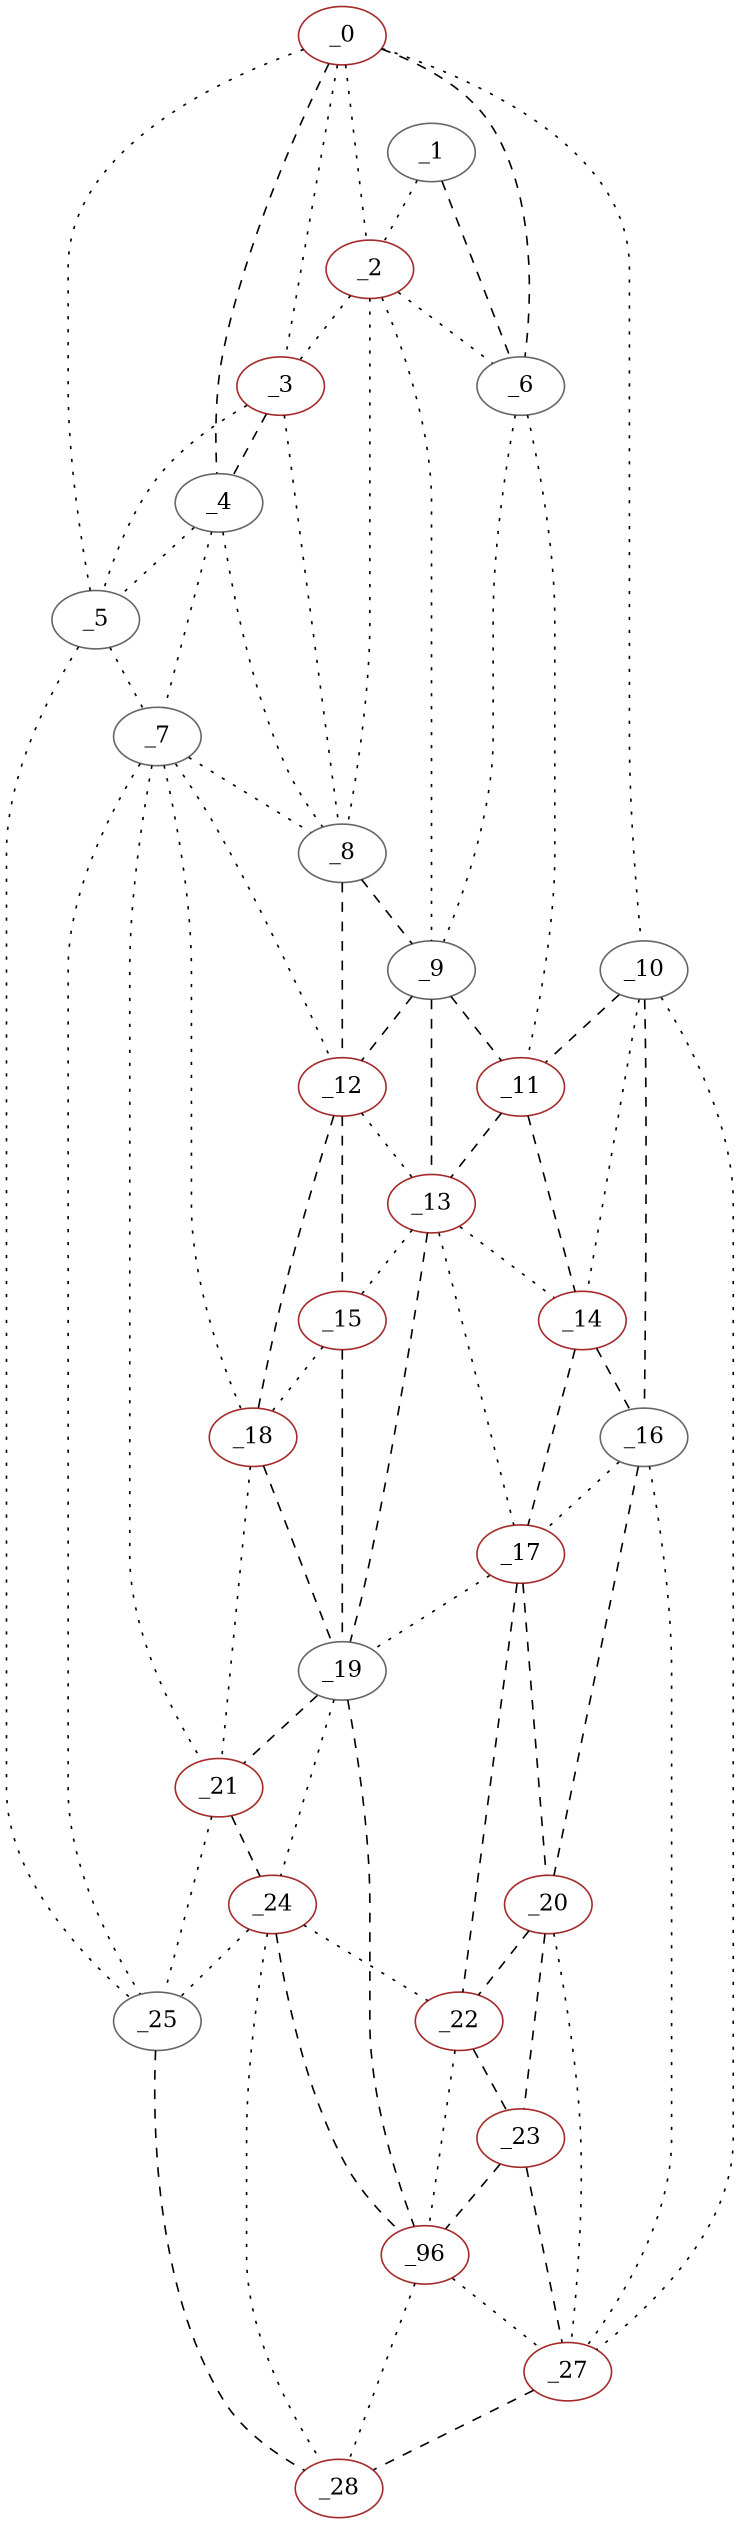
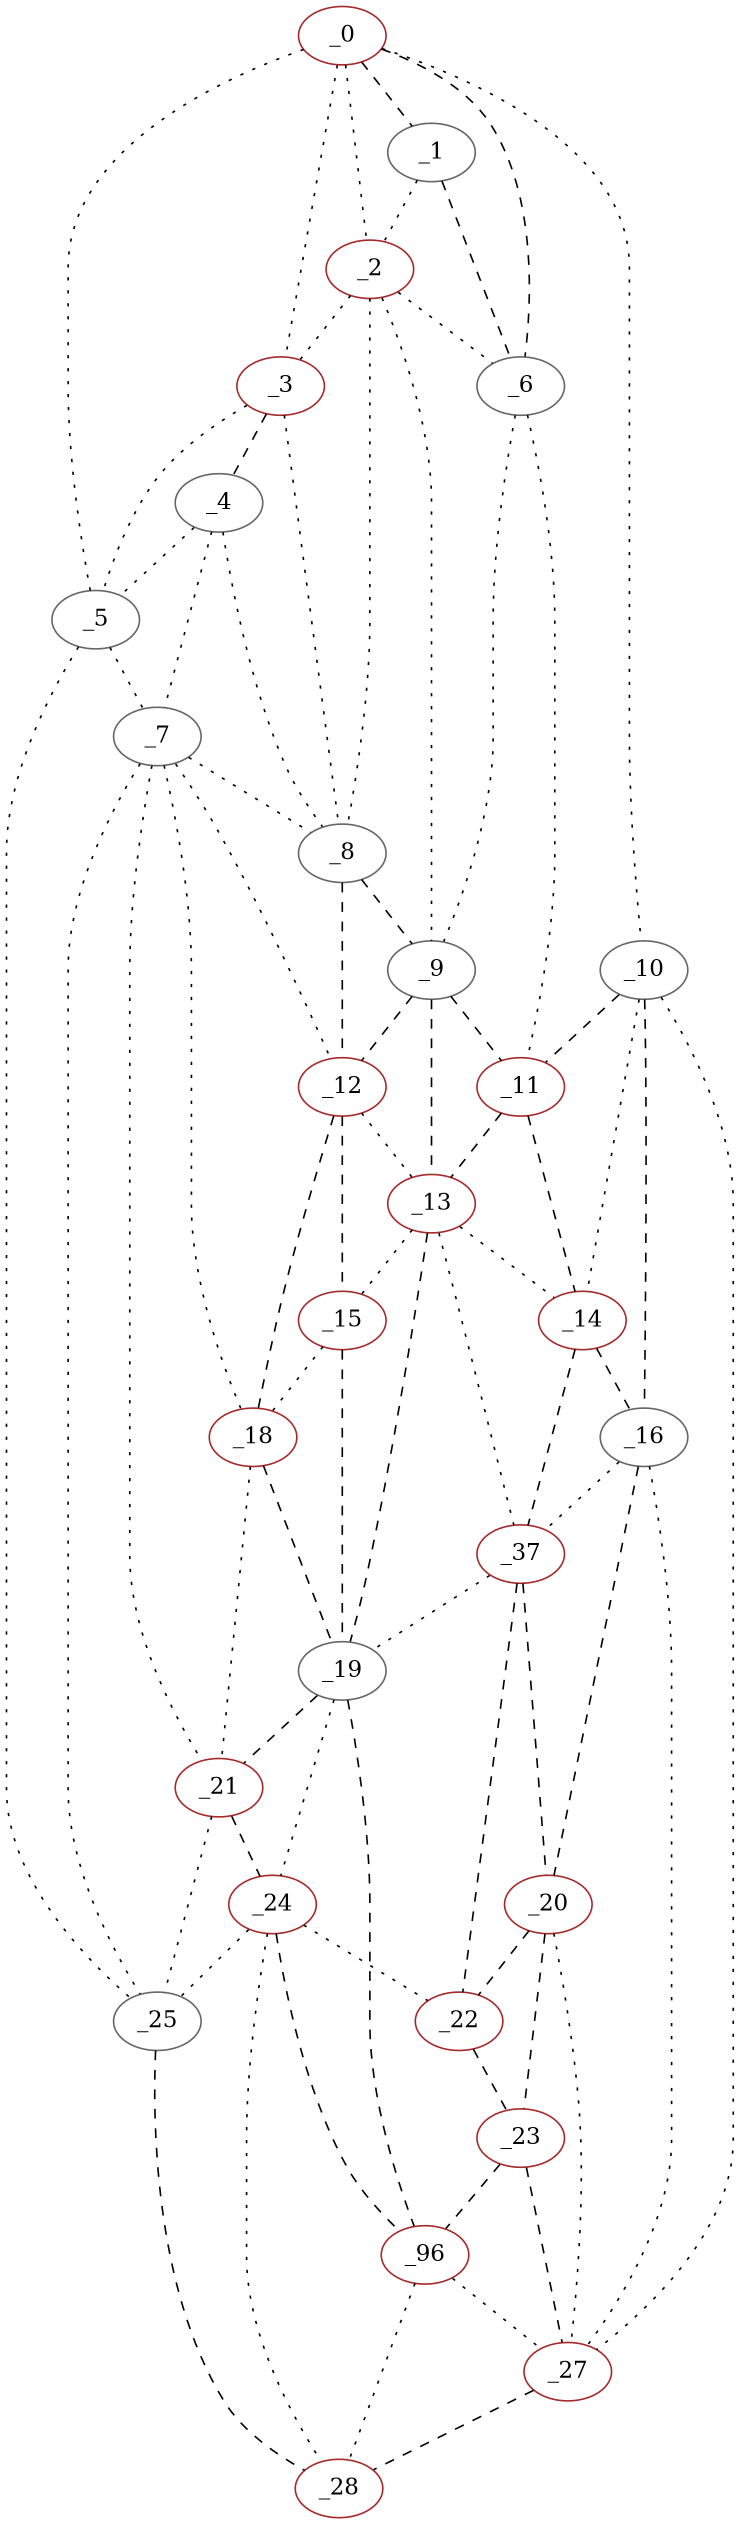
edge "_0" -- "_4": now "_0" -- "_1"
node "_17": label "_17" -> "_37"
edge "_22" -- "_96": removed
